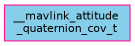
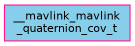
node "__mavlink_attitude _quaternion_cov_t": label "__mavlink_attitude _quaternion_cov_t" -> "__mavlink_mavlink _quaternion_cov_t"
